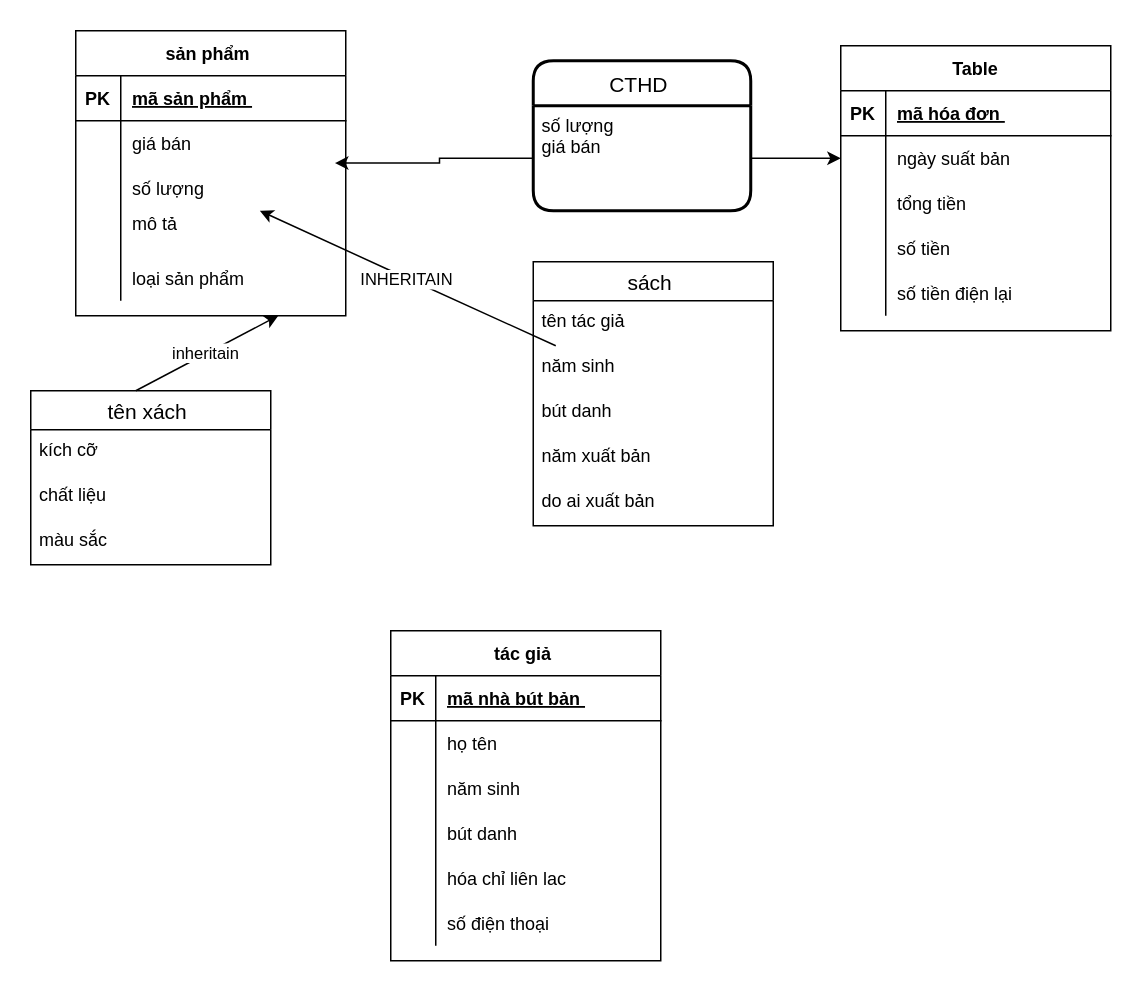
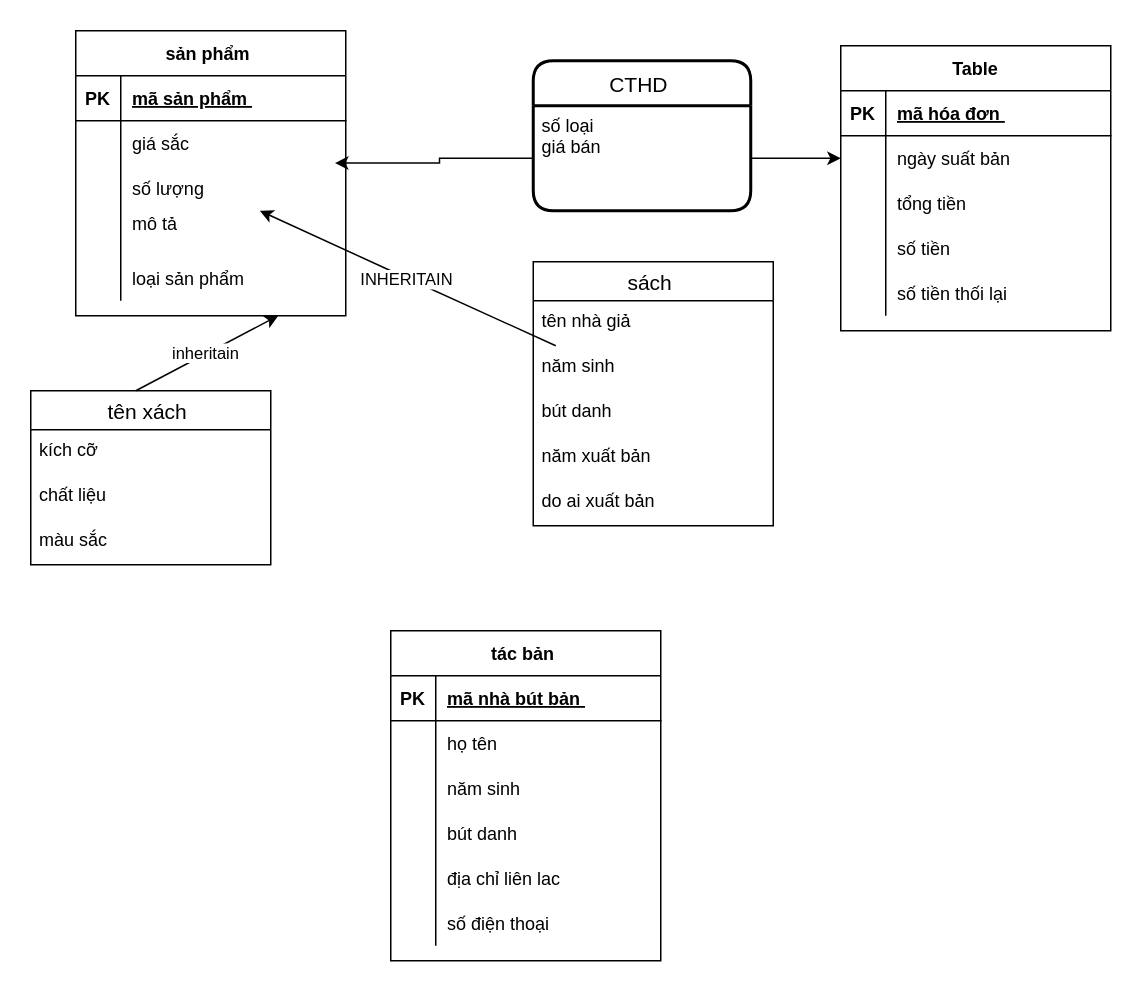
node "số lượng giá bán": label "số lượng giá bán" -> "số loại giá bán"
node "giá bán": label "giá bán" -> "giá sắc"
node "số tiền điện lại": label "số tiền điện lại" -> "số tiền thối lại"
node "tên tác giả": label "tên tác giả" -> "tên nhà giả"
node "tác giả": label "tác giả" -> "tác bản"
node "hóa chỉ liên lac": label "hóa chỉ liên lac" -> "địa chỉ liên lac"
